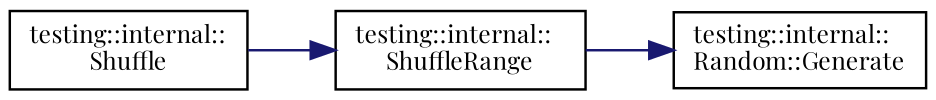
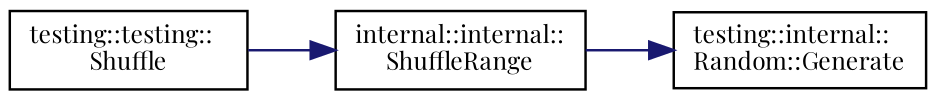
node "testing::internal:: Shuffle": label "testing::internal:: Shuffle" -> "testing::testing:: Shuffle"
node "testing::internal:: ShuffleRange": label "testing::internal:: ShuffleRange" -> "internal::internal:: ShuffleRange"
